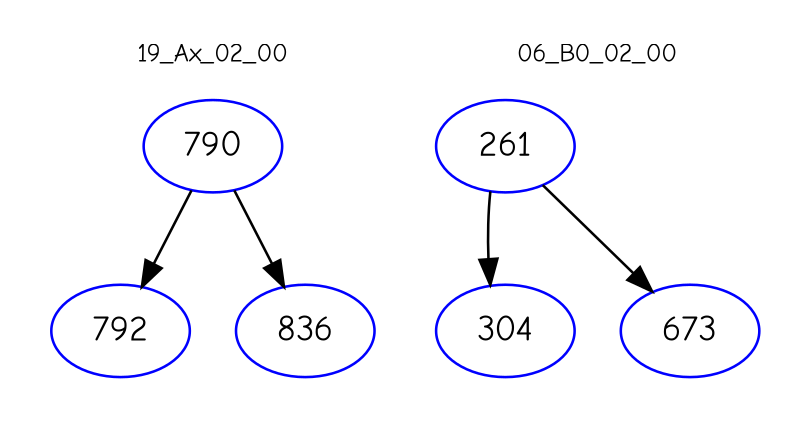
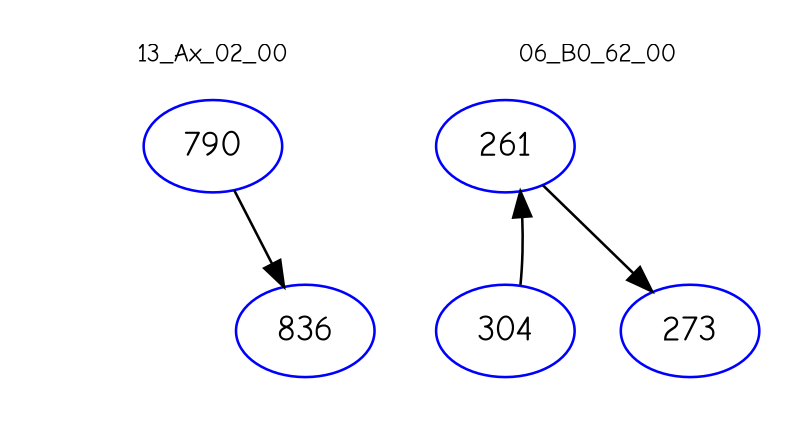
cluster "19_Ax_02_00": label "19_Ax_02_00" -> "13_Ax_02_00"
cluster "06_B0_02_00": label "06_B0_02_00" -> "06_B0_62_00"
edge "261" -> "304": reversed
node "792": removed
node "673": label "673" -> "273"
